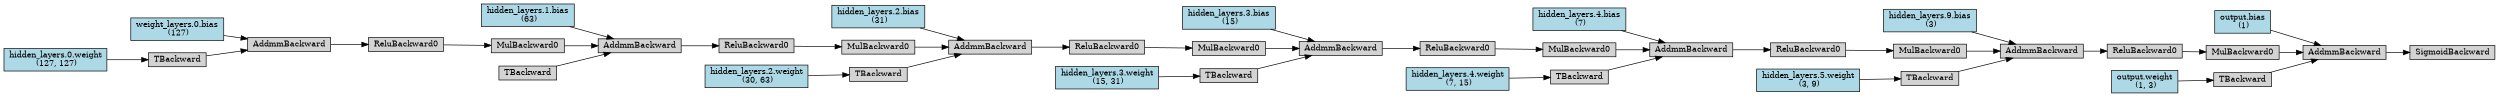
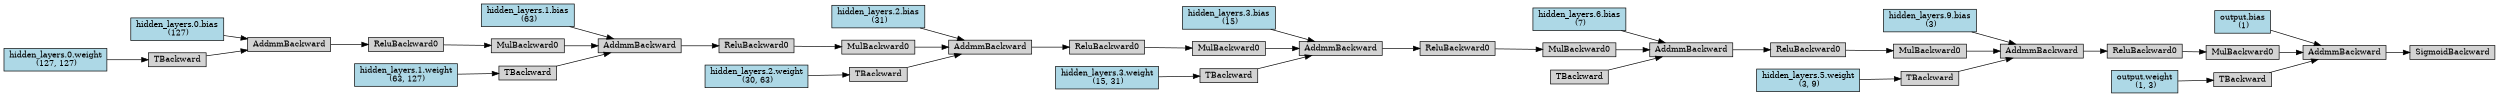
node "hidden_layers.4.bias (7)": label "hidden_layers.4.bias (7)" -> "hidden_layers.6.bias (7)"
node "weight_layers.0.bias (127)": label "weight_layers.0.bias (127)" -> "hidden_layers.0.bias (127)"
node "hidden_layers.1.weight (63, 127)": added
node "hidden_layers.4.weight (7, 15)": removed
